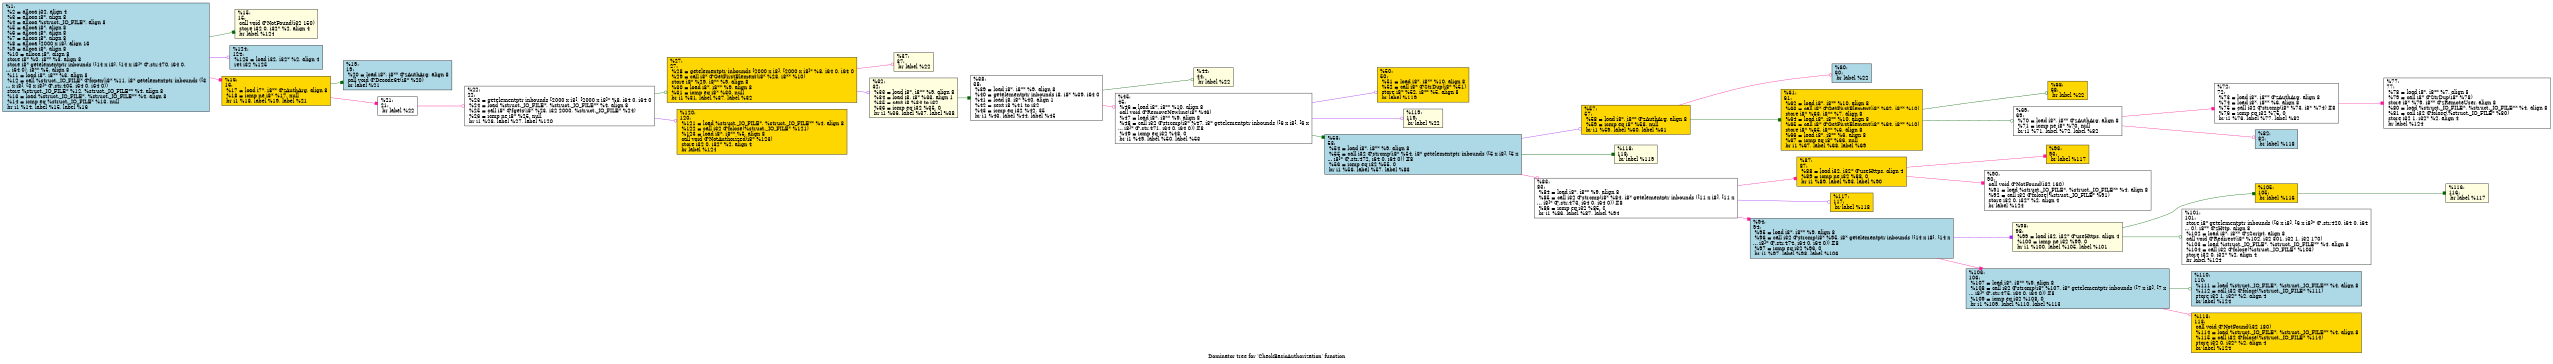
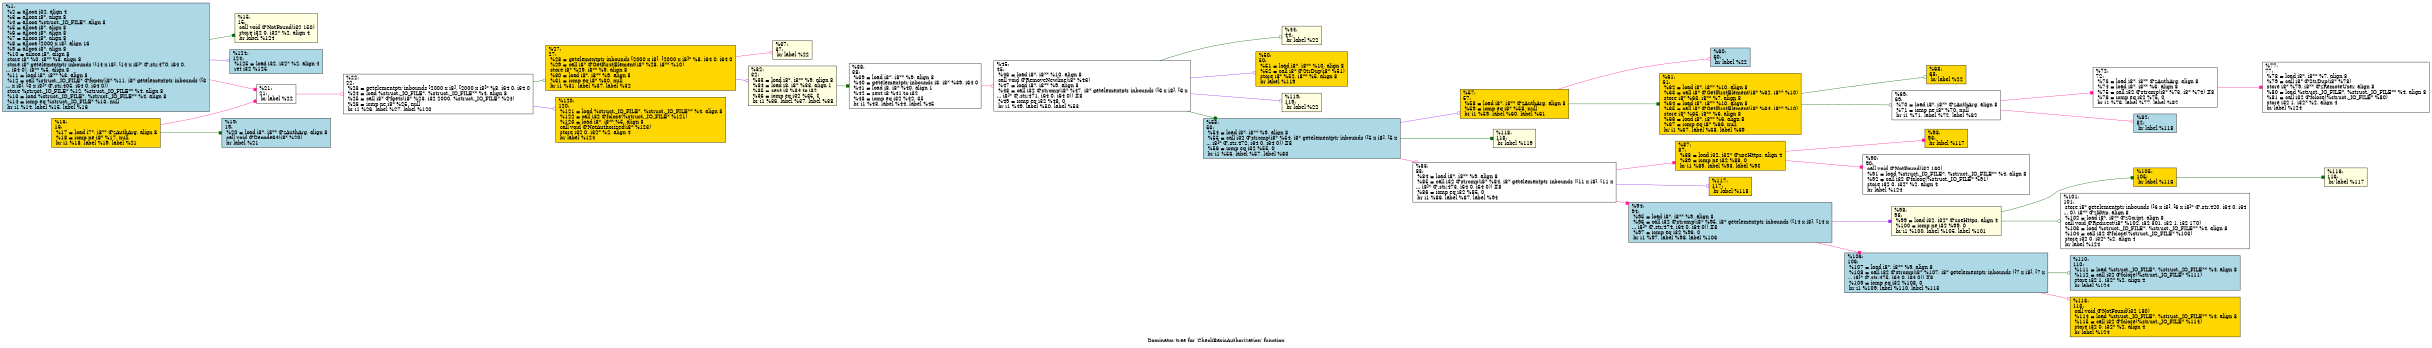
edge "%1:" -> "%16:": now "%1:" -> "%21:"
edge "%38:" -> "%44:": now "%45:" -> "%44:"
